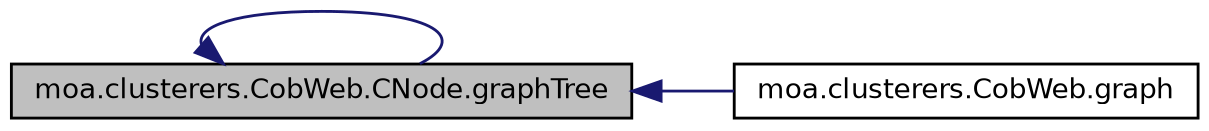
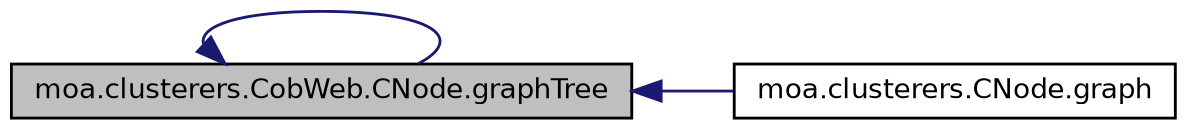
node "moa.clusterers.CobWeb.graph": label "moa.clusterers.CobWeb.graph" -> "moa.clusterers.CNode.graph"
